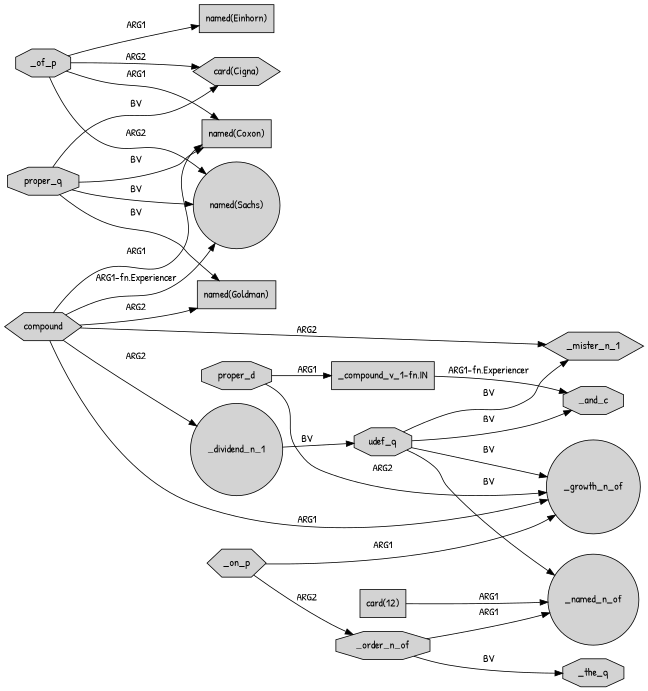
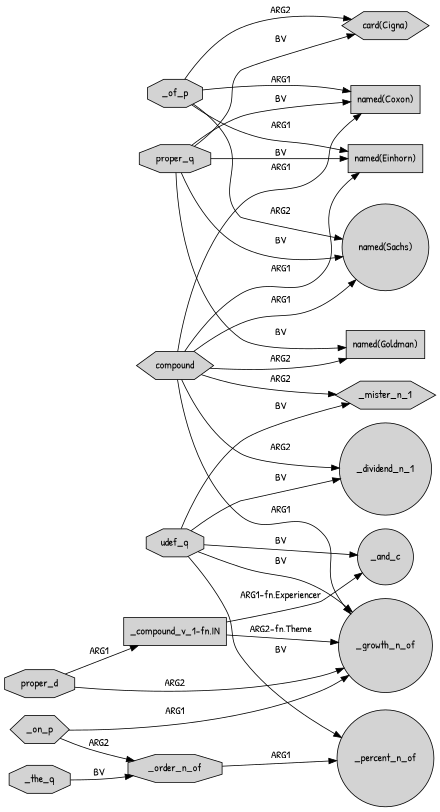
edge "proper_q" -> "named(Einhorn)": added, label "BV"
edge "compound" -> "named(Sachs)": label "ARG1-fn.Experiencer" -> "ARG1"
edge "compound" -> "named(Einhorn)": added, label "ARG1"
node "_and_c": shape octagon -> circle
edge "_dividend_n_1" -> "udef_q": reversed
node "_named_n_of": label "_named_n_of" -> "_percent_n_of"
node "card(12)": removed
edge "_compound_v_1-fn.IN" -> "_growth_n_of": added, label "ARG2-fn.Theme"
edge "_order_n_of" -> "_the_q": reversed
